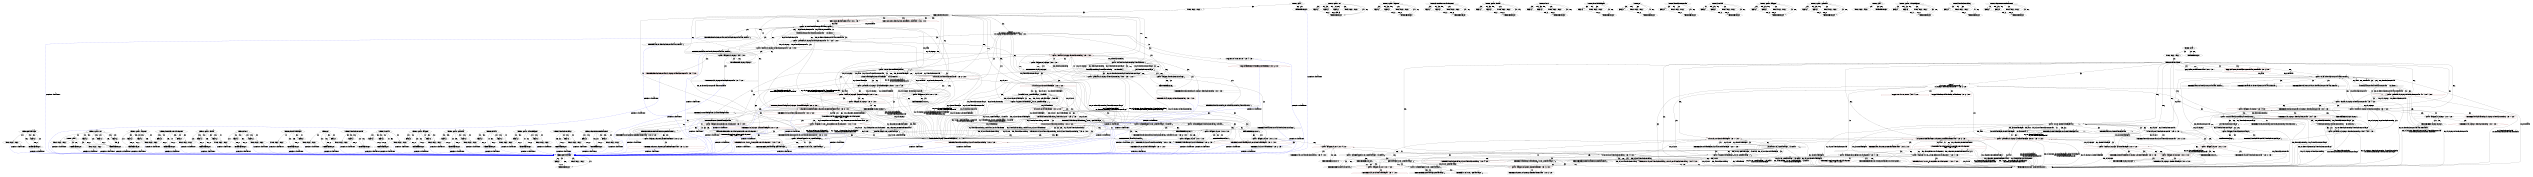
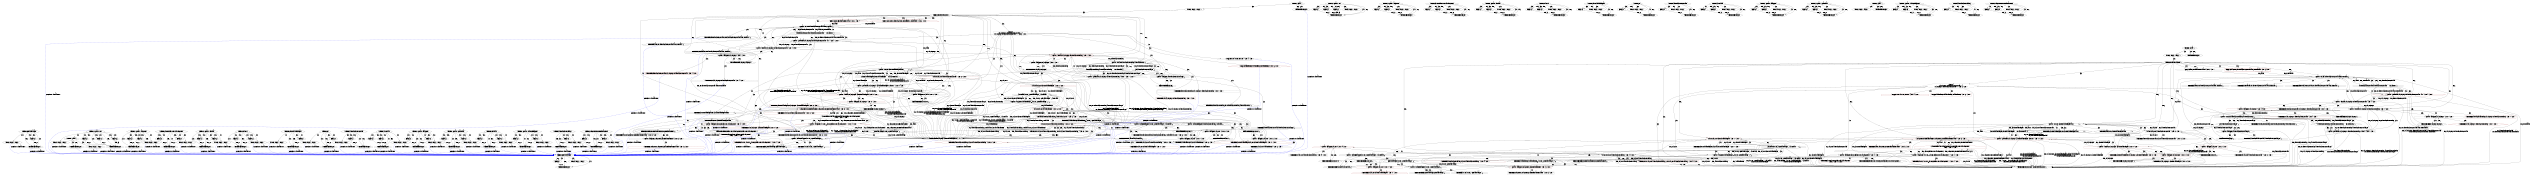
edge "<(<operator>.fieldAccess,std::move)<SUB>18</SUB>>" -> "<(<operator>.fieldAccess,std::move)<SUB>19</SUB>>": now "<(<operator>.fieldAccess,std::move)<SUB>18</SUB>>" -> "<(std.move,std::move(bubble_reference))<SUB>18</SUB>>"
